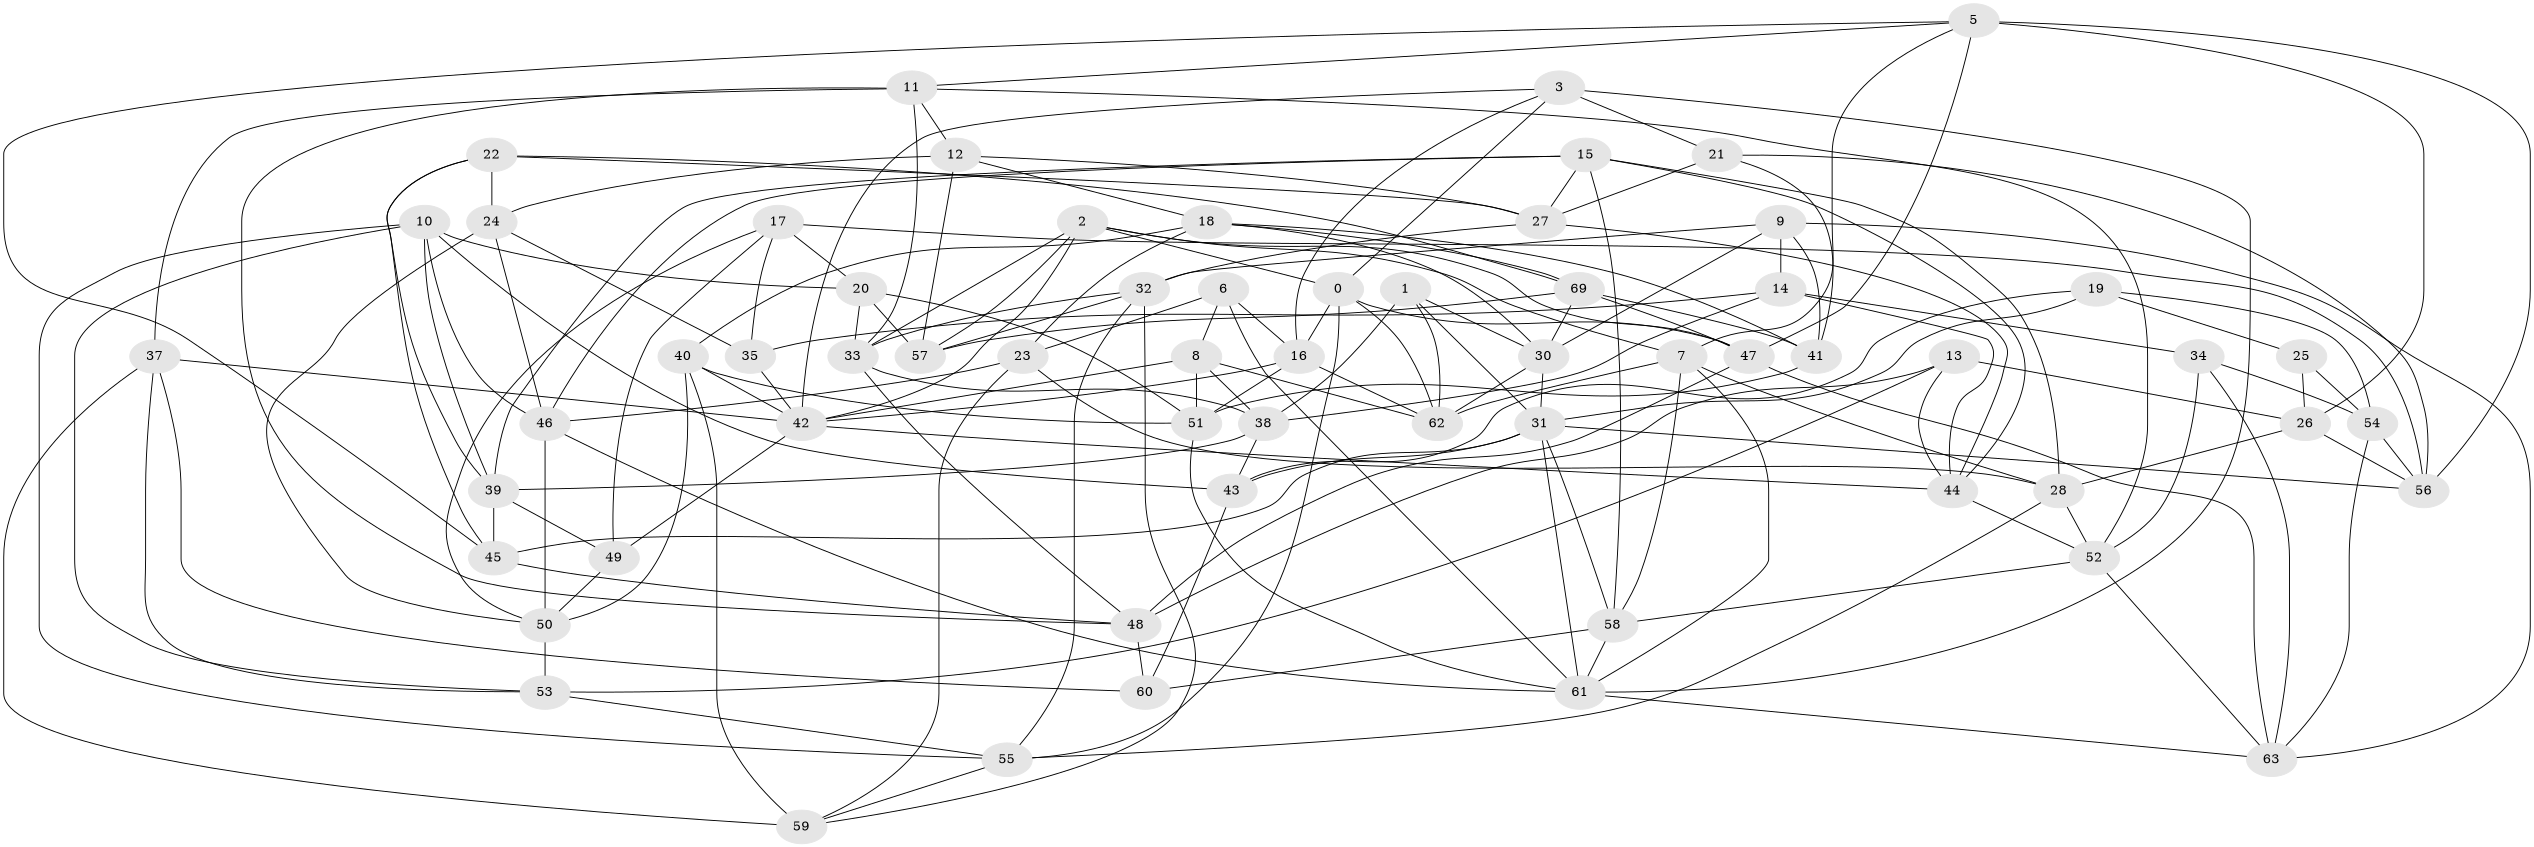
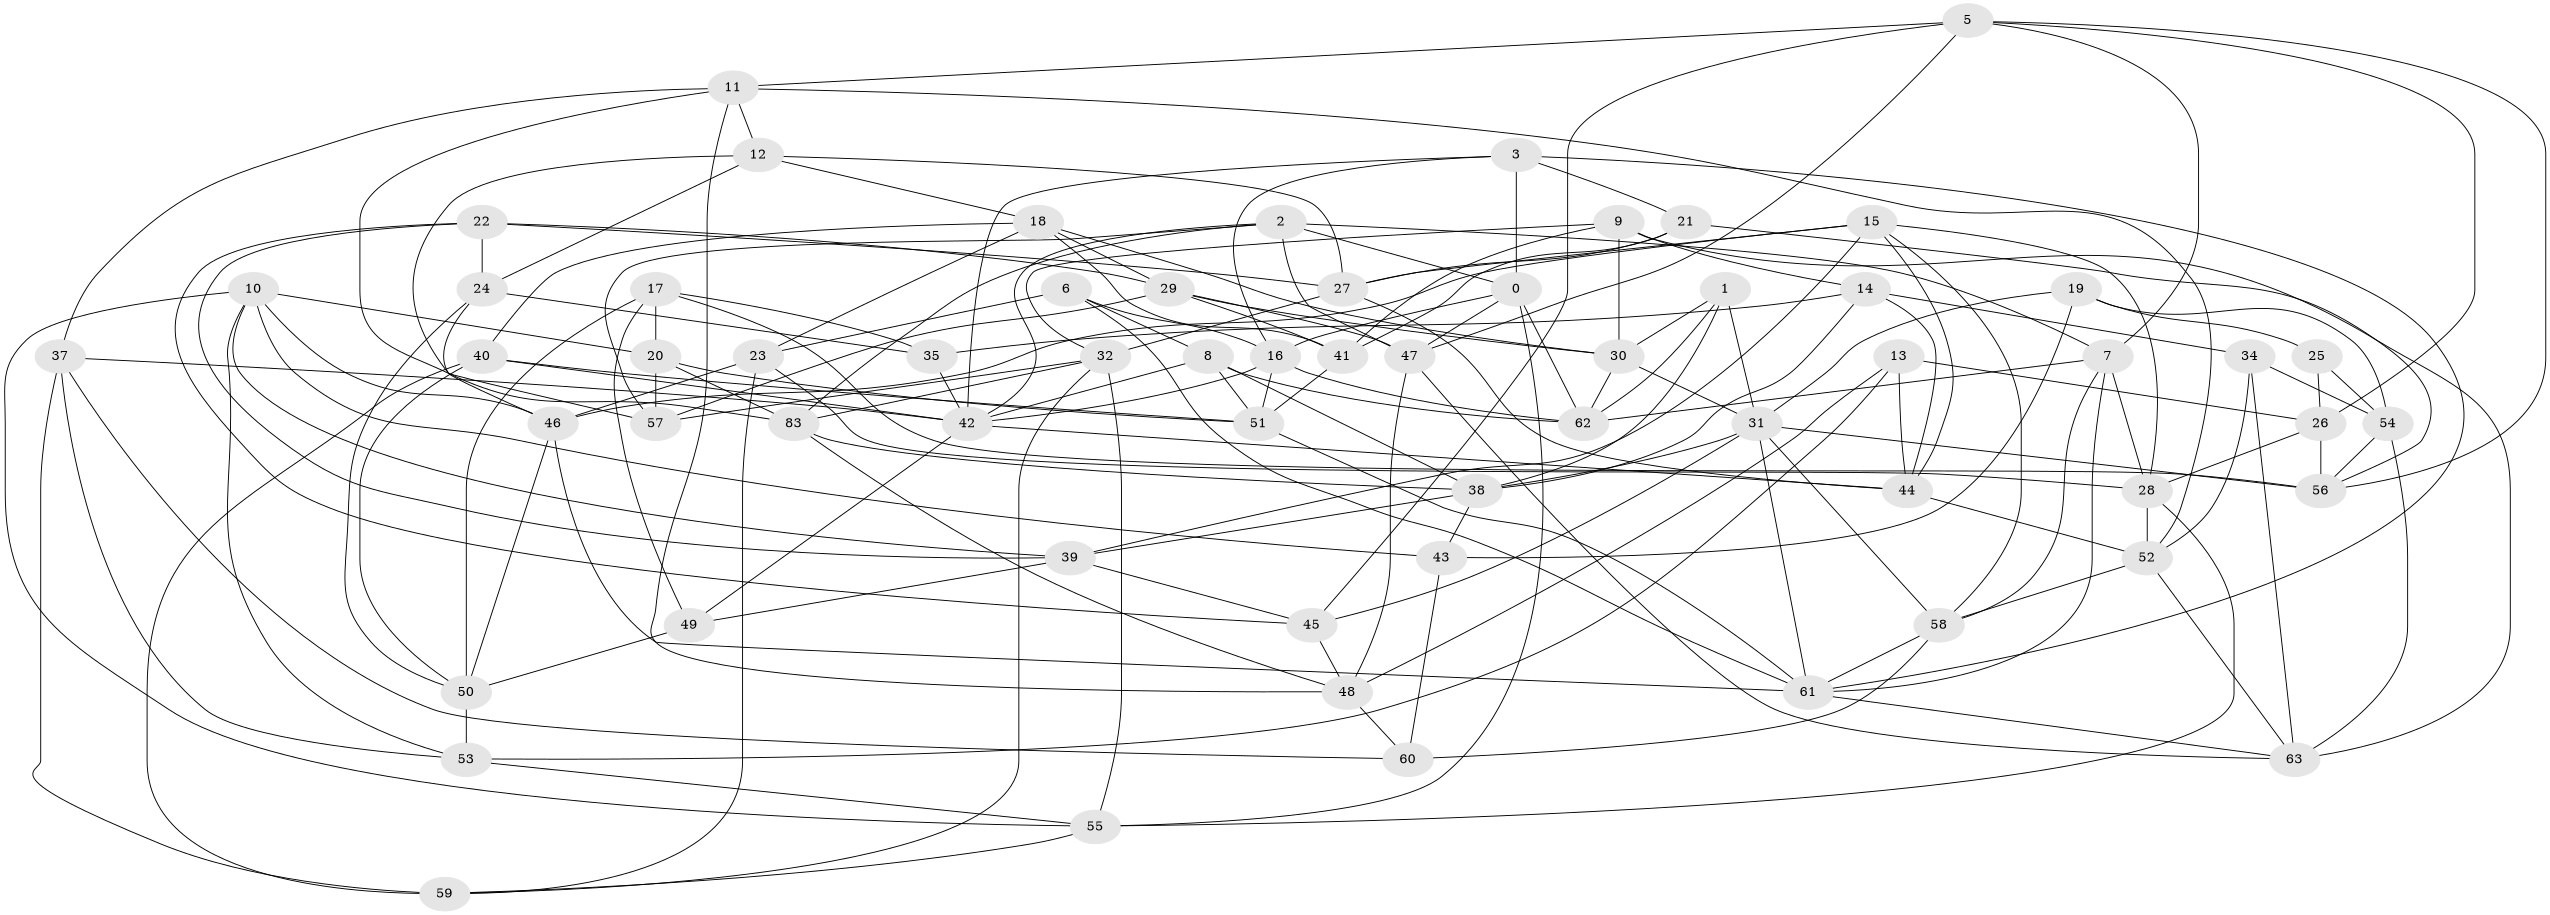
node "69": label "69" -> "29"
node "33": label "33" -> "83"
edge "31" -- "43": now "31" -- "38"
